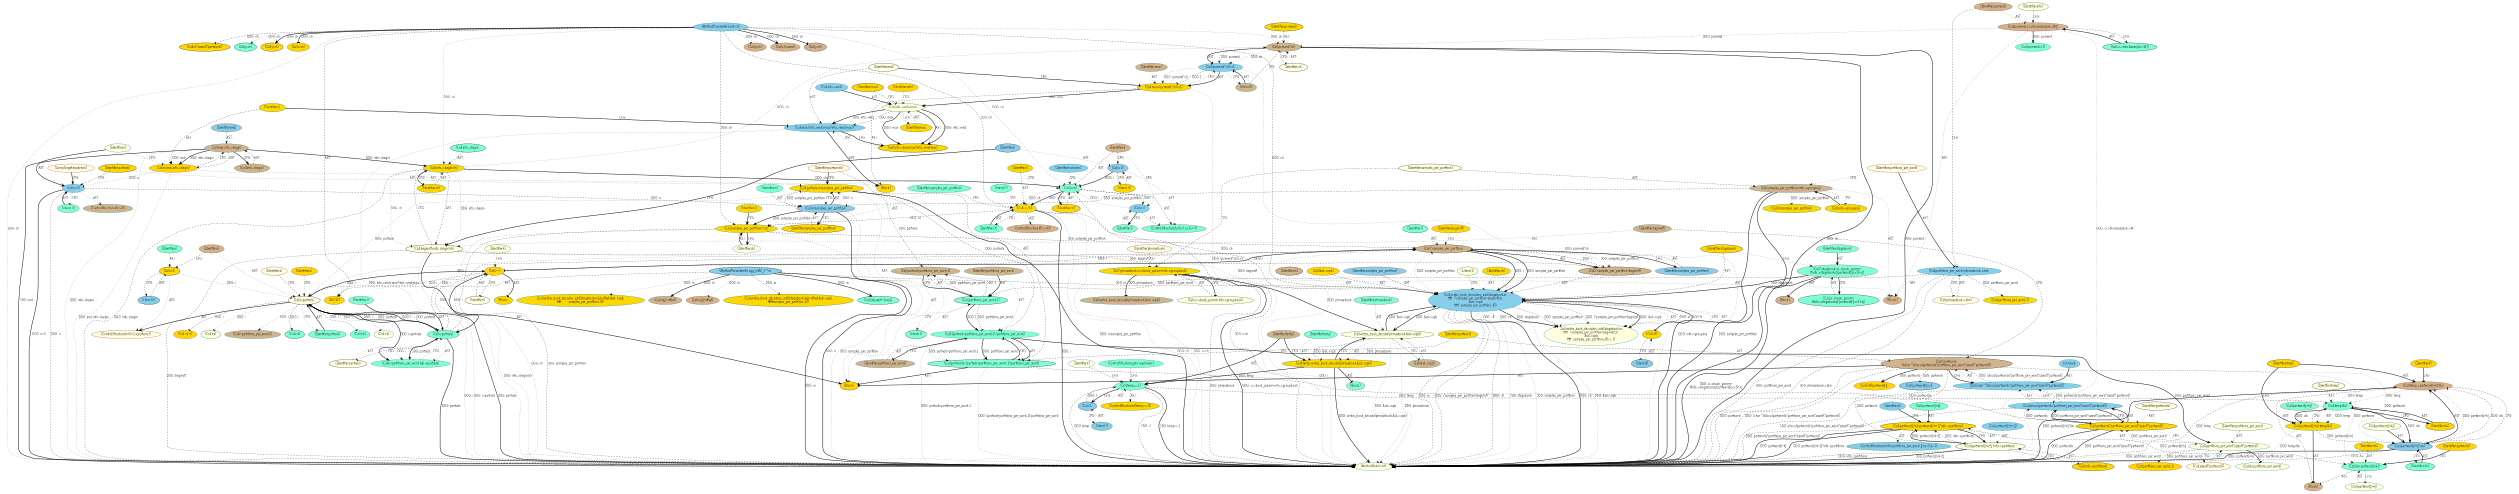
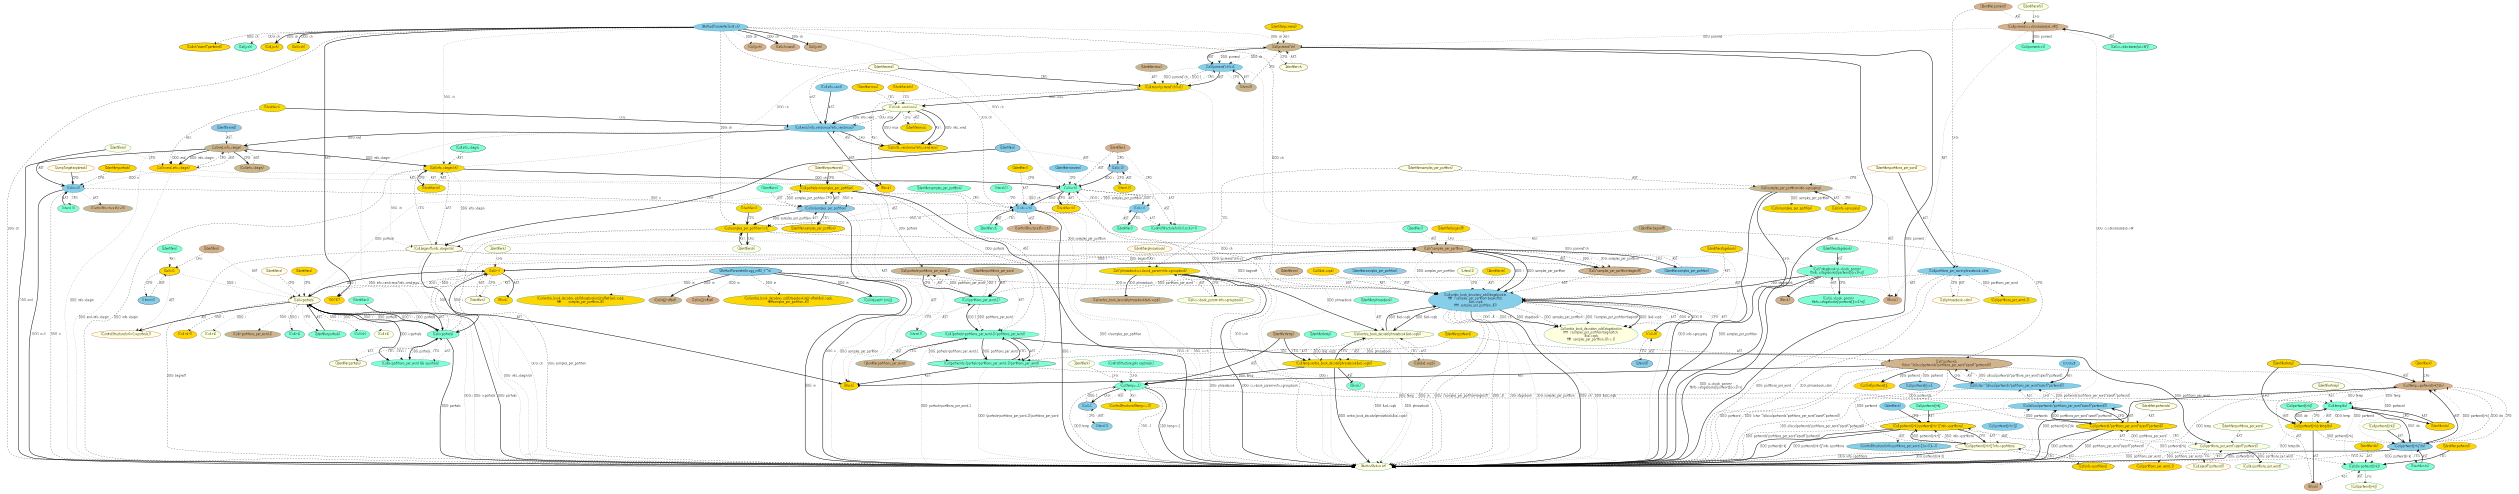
edge "(Call,pcmend=ci->blocksizes[vd->W])" -> "(Call,ci->blocksizes[vd->W])": removed, label "CFG:"
edge "(MethodParameterIn,int ch)" -> "1000107": style dashed -> bold
edge "(Call,info->end)" -> "(Call,info->end<max)": now "(Call,info->end)" -> "(Call,end=(info->end<max?info->end:max))"
edge "(Call,end=(info->end<max?info->end:max))" -> "(Call,end-info->begin)": added, label "DDG: end"
node "(Call,i==ch)": fillcolor gold -> skyblue
edge "(MethodParameterIn,int ch)" -> "(MethodReturn,int)": style dotted -> dashed
edge "(Call,partword[i+k]*div)" -> "(Call,div=partword[i+k])": added, label "DDG: partword[i+k]"
